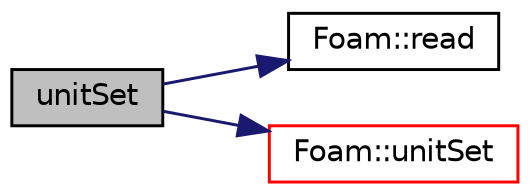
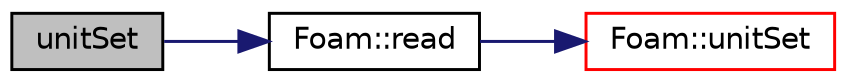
edge "unitSet" -> "Foam::unitSet": now "Foam::read" -> "Foam::unitSet"
